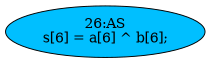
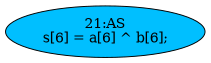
node "26:AS s[6] = a[6] ^ b[6];": label "26:AS s[6] = a[6] ^ b[6];" -> "21:AS s[6] = a[6] ^ b[6];"
